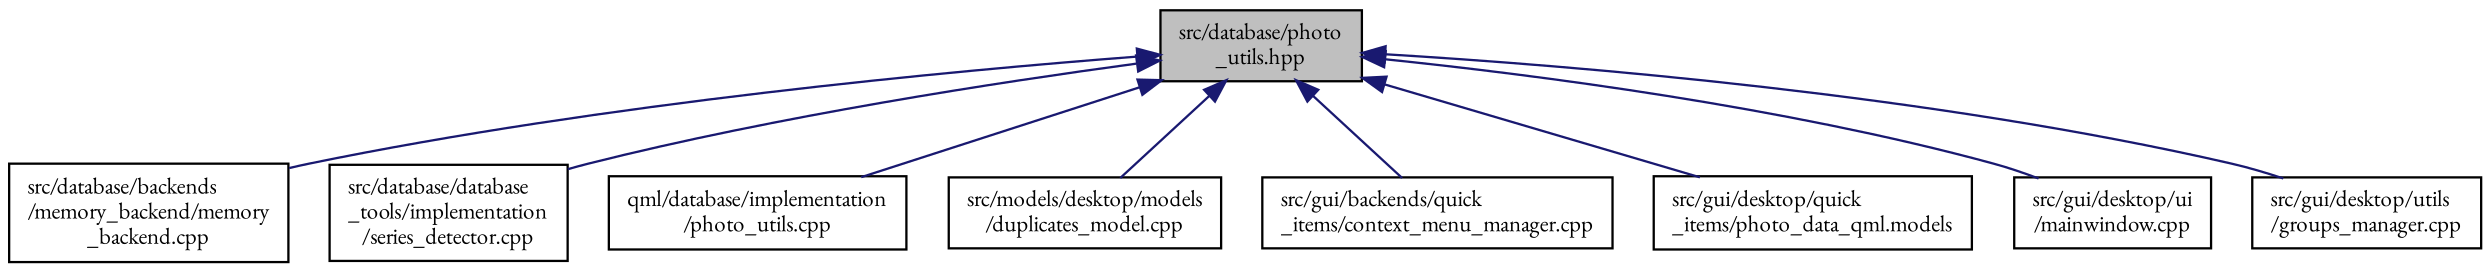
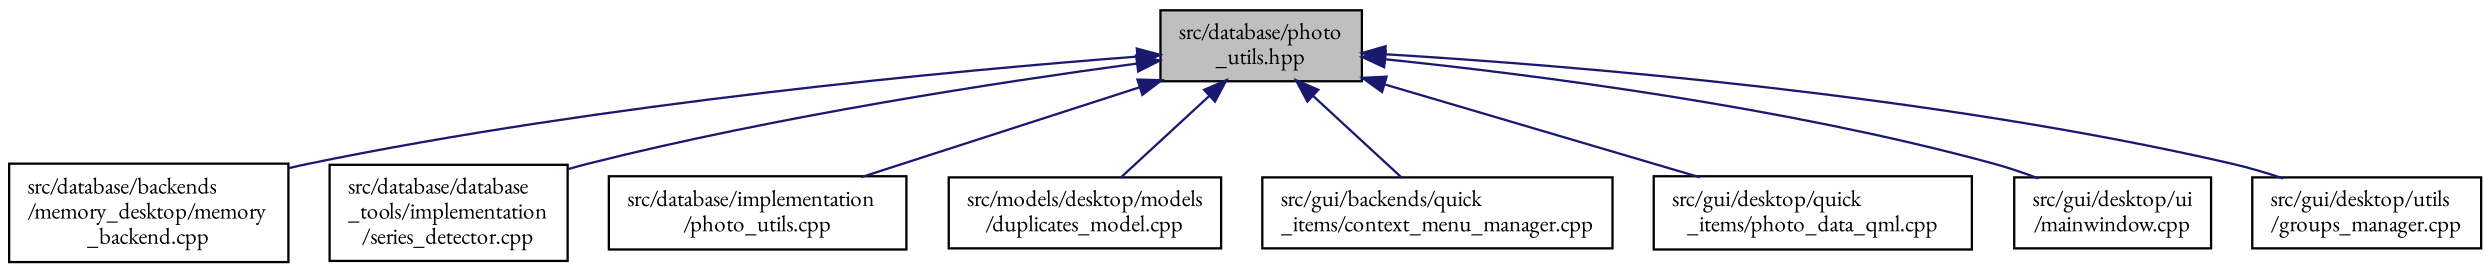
node "src/database/backends /memory_backend/memory _backend.cpp": label "src/database/backends /memory_backend/memory _backend.cpp" -> "src/database/backends /memory_desktop/memory _backend.cpp"
node "qml/database/implementation /photo_utils.cpp": label "qml/database/implementation /photo_utils.cpp" -> "src/database/implementation /photo_utils.cpp"
node "src/gui/desktop/quick _items/photo_data_qml.models": label "src/gui/desktop/quick _items/photo_data_qml.models" -> "src/gui/desktop/quick _items/photo_data_qml.cpp"
